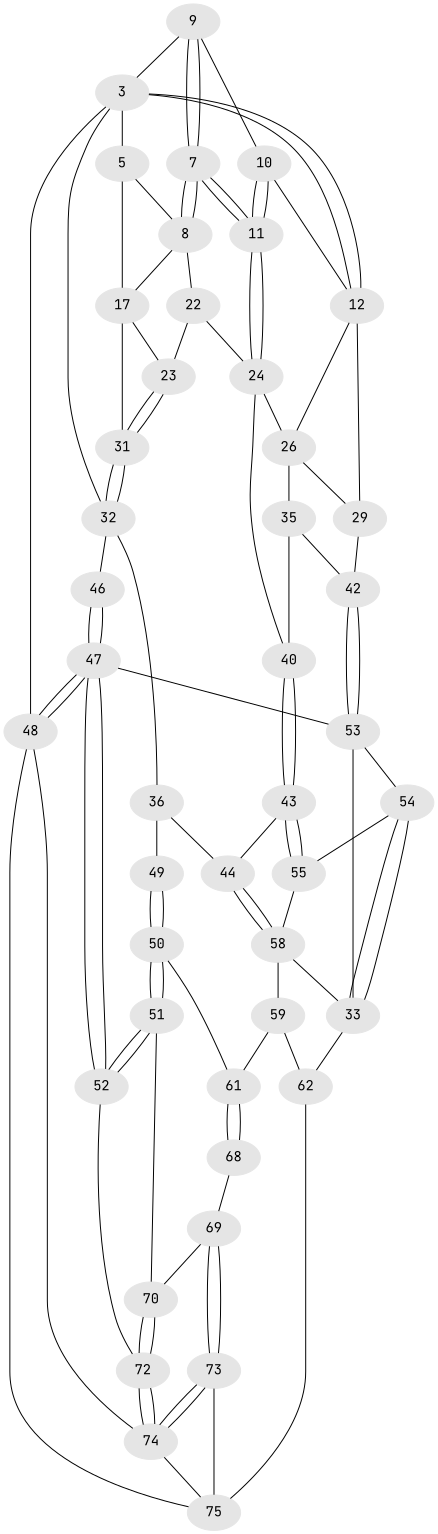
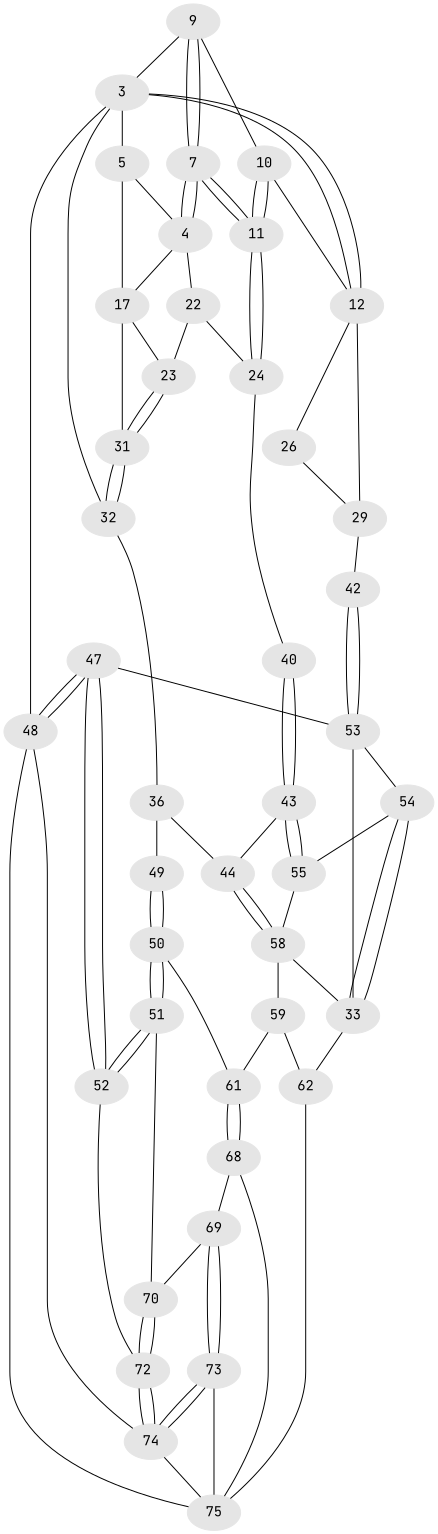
node "8": label "8" -> "4"
edge "24" -- "26": removed
node "35": removed
node "46": removed
edge "68" -- "75": added
